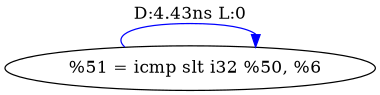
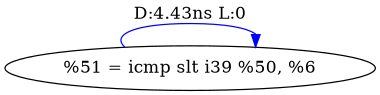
node "%51 = icmp slt i32 %50, %6": label "%51 = icmp slt i32 %50, %6" -> "%51 = icmp slt i39 %50, %6"
